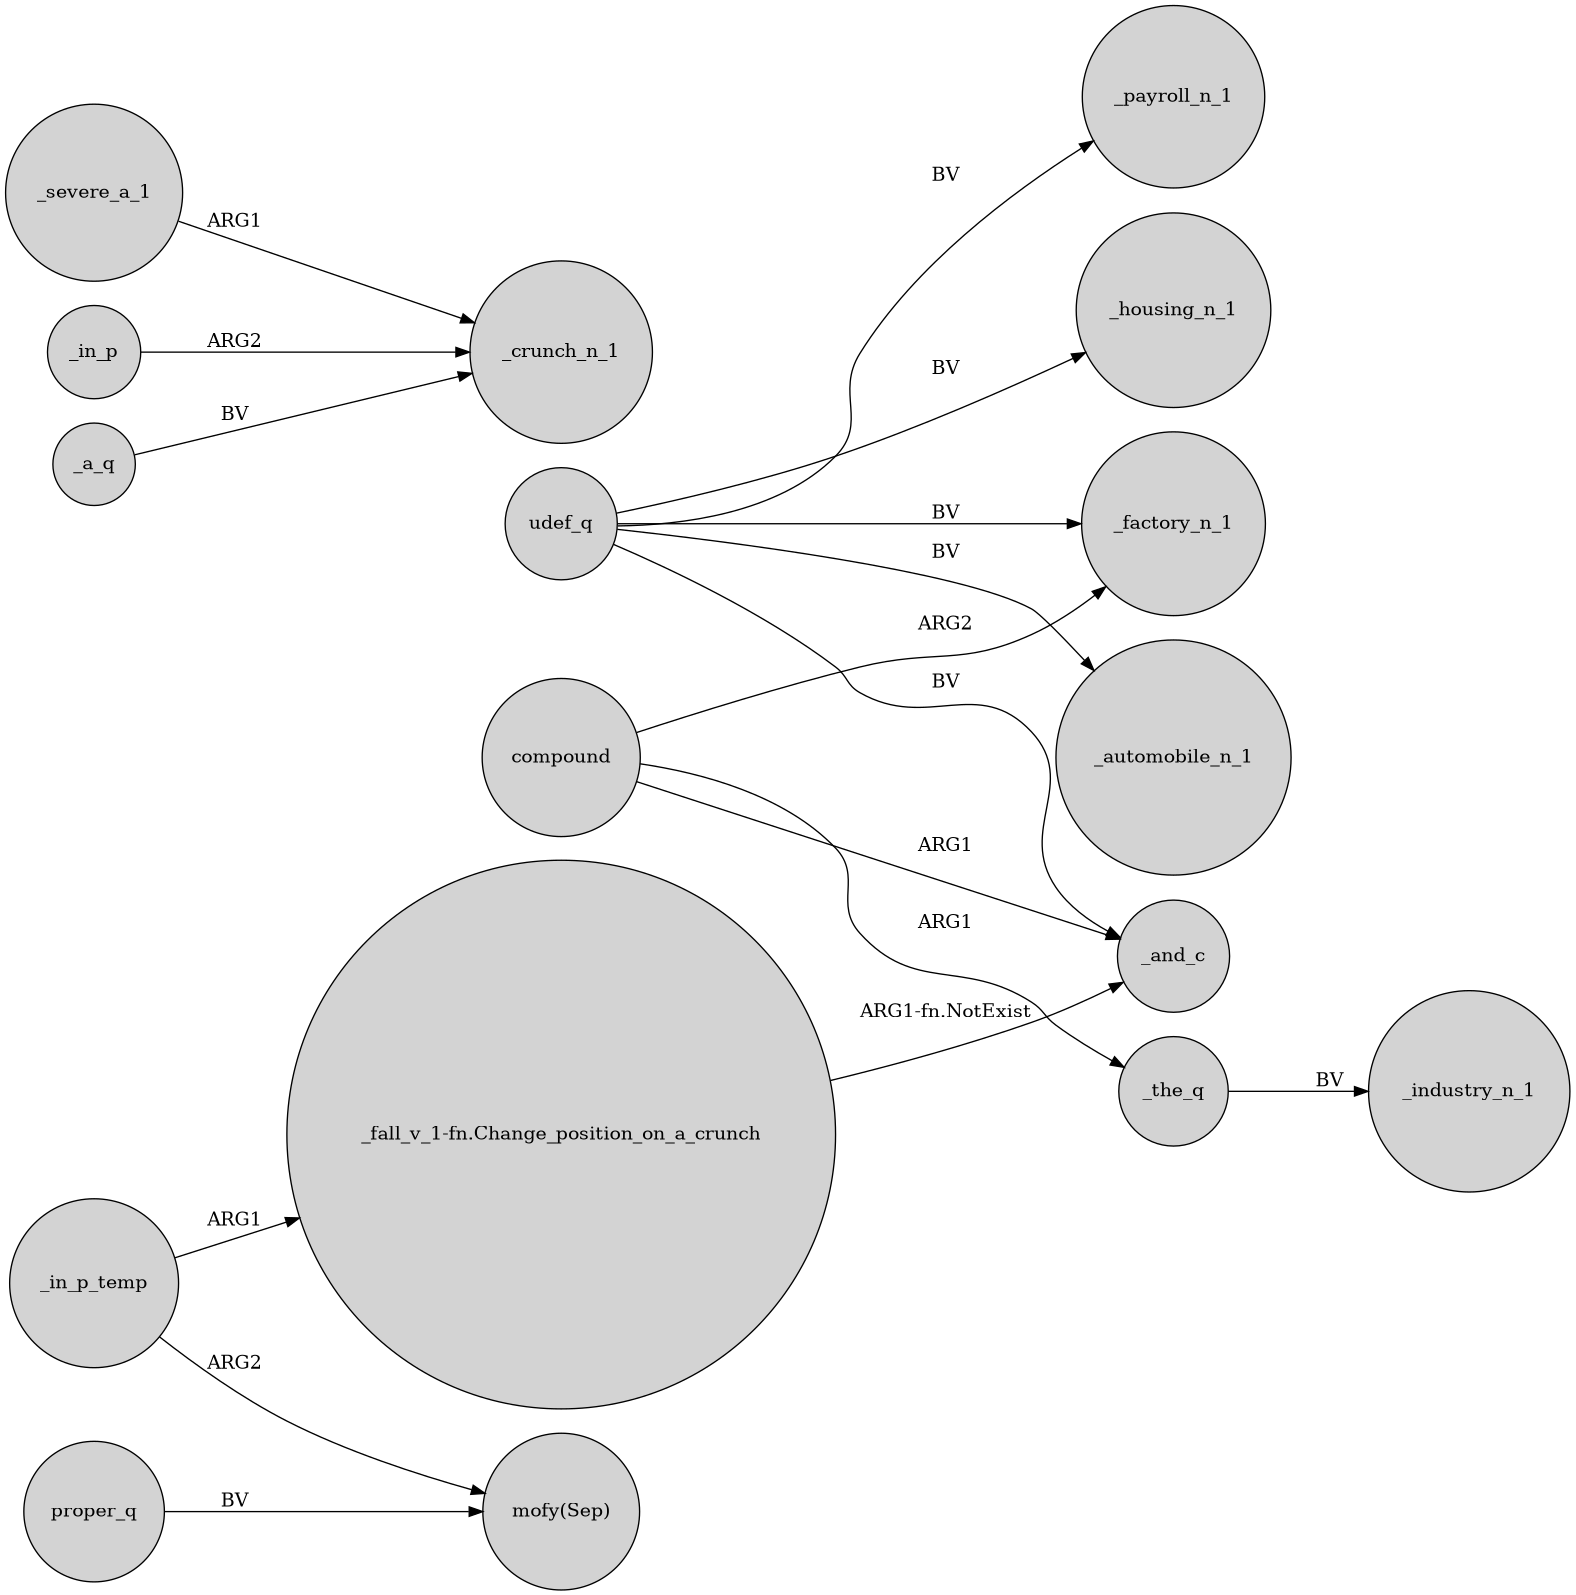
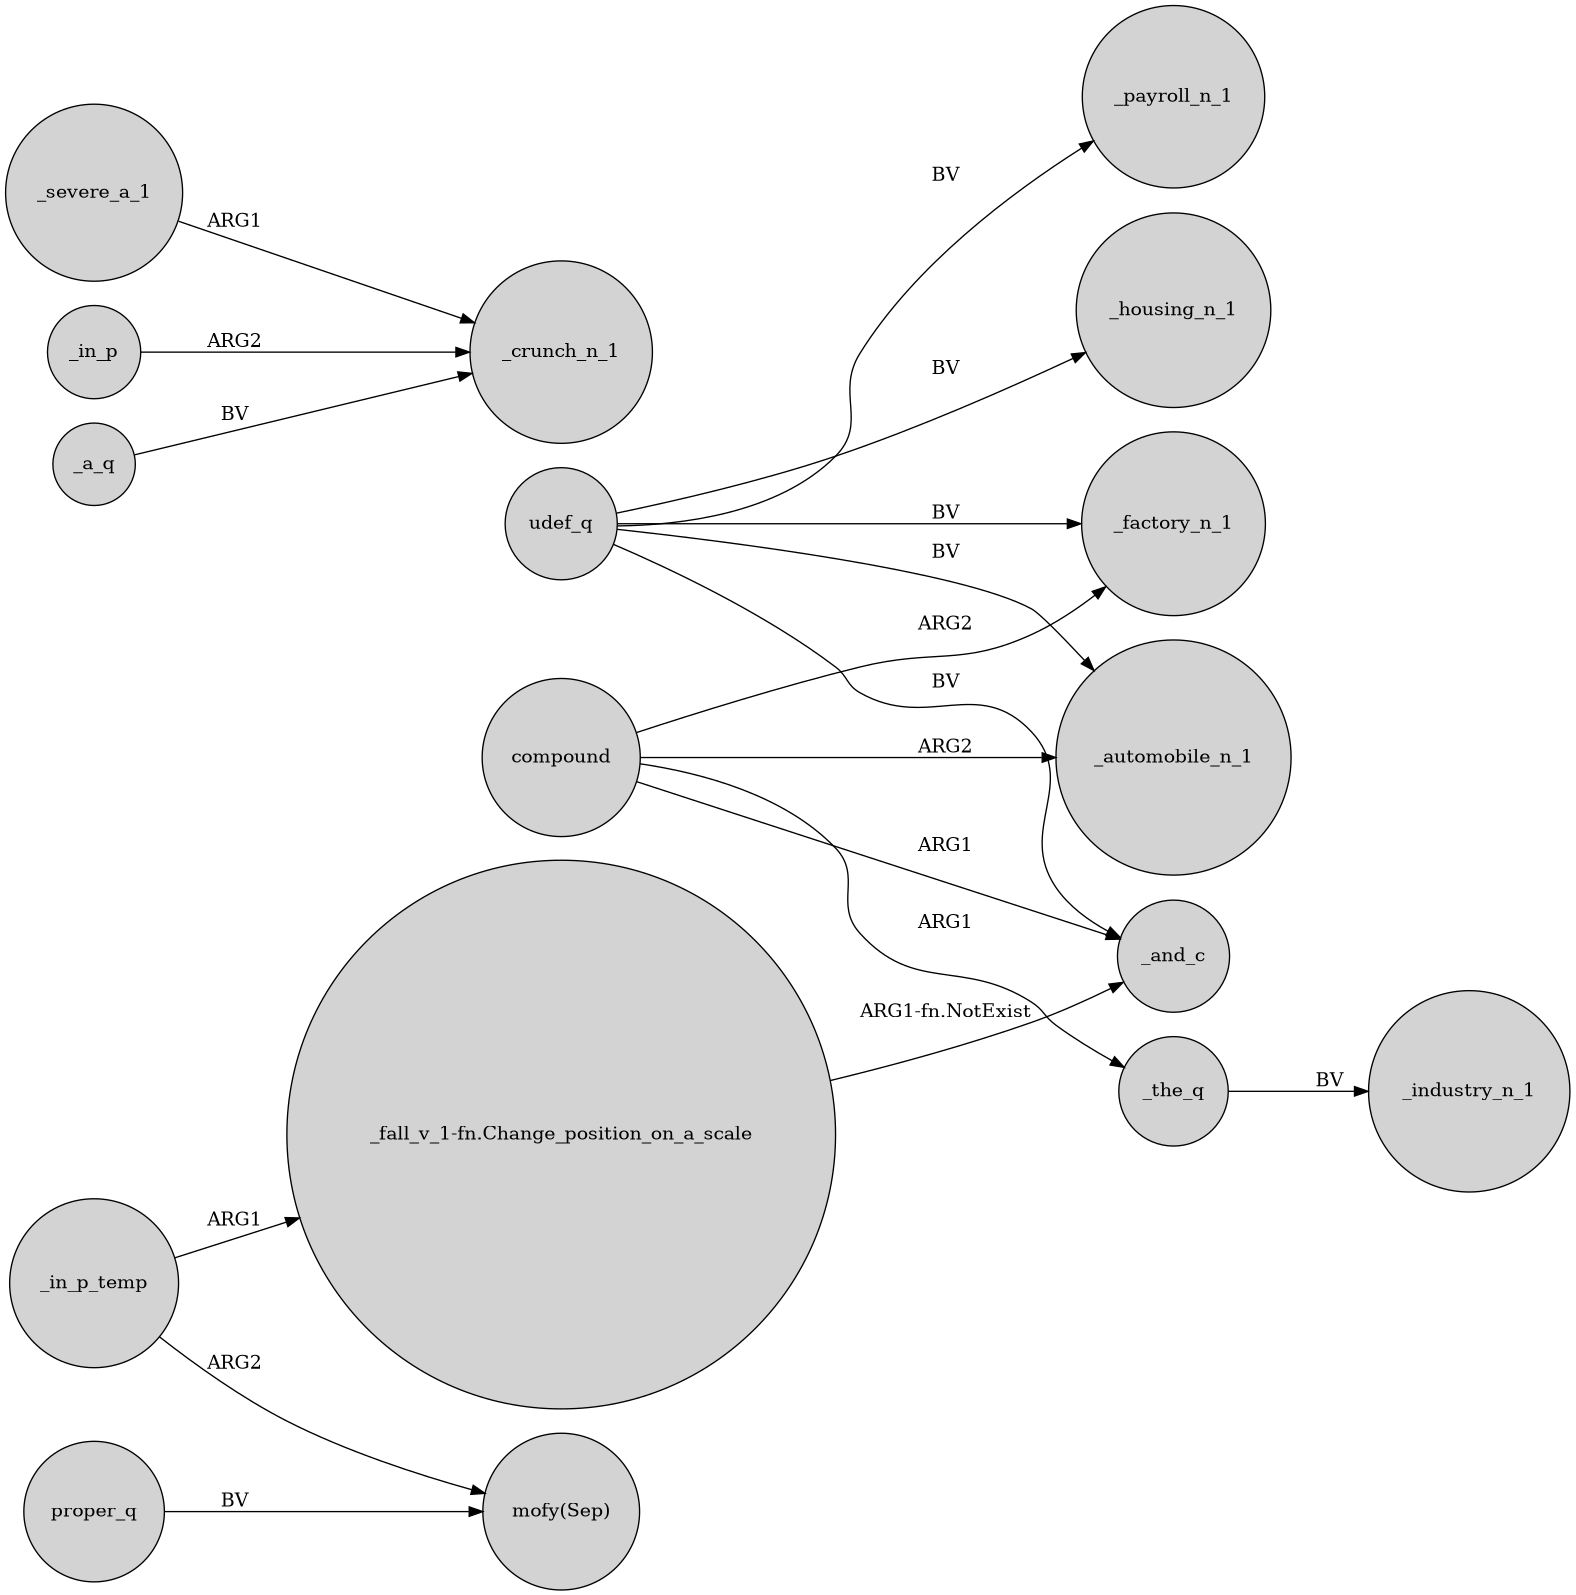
edge "compound" -> "_automobile_n_1": added, label "ARG2"
node "_fall_v_1-fn.Change_position_on_a_crunch": label "_fall_v_1-fn.Change_position_on_a_crunch" -> "_fall_v_1-fn.Change_position_on_a_scale"
